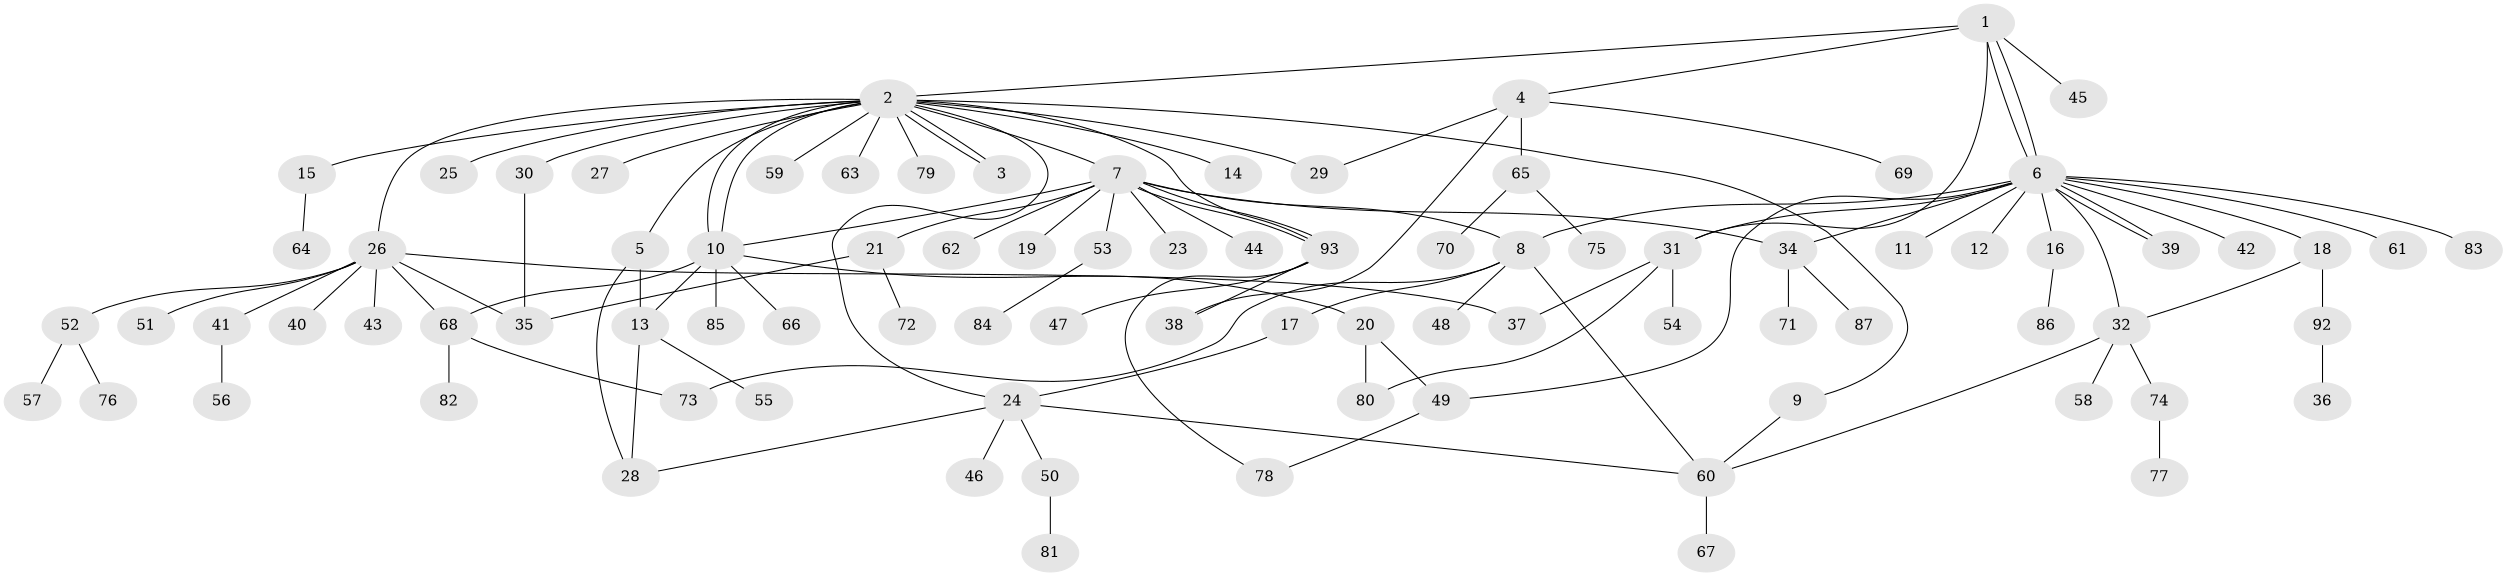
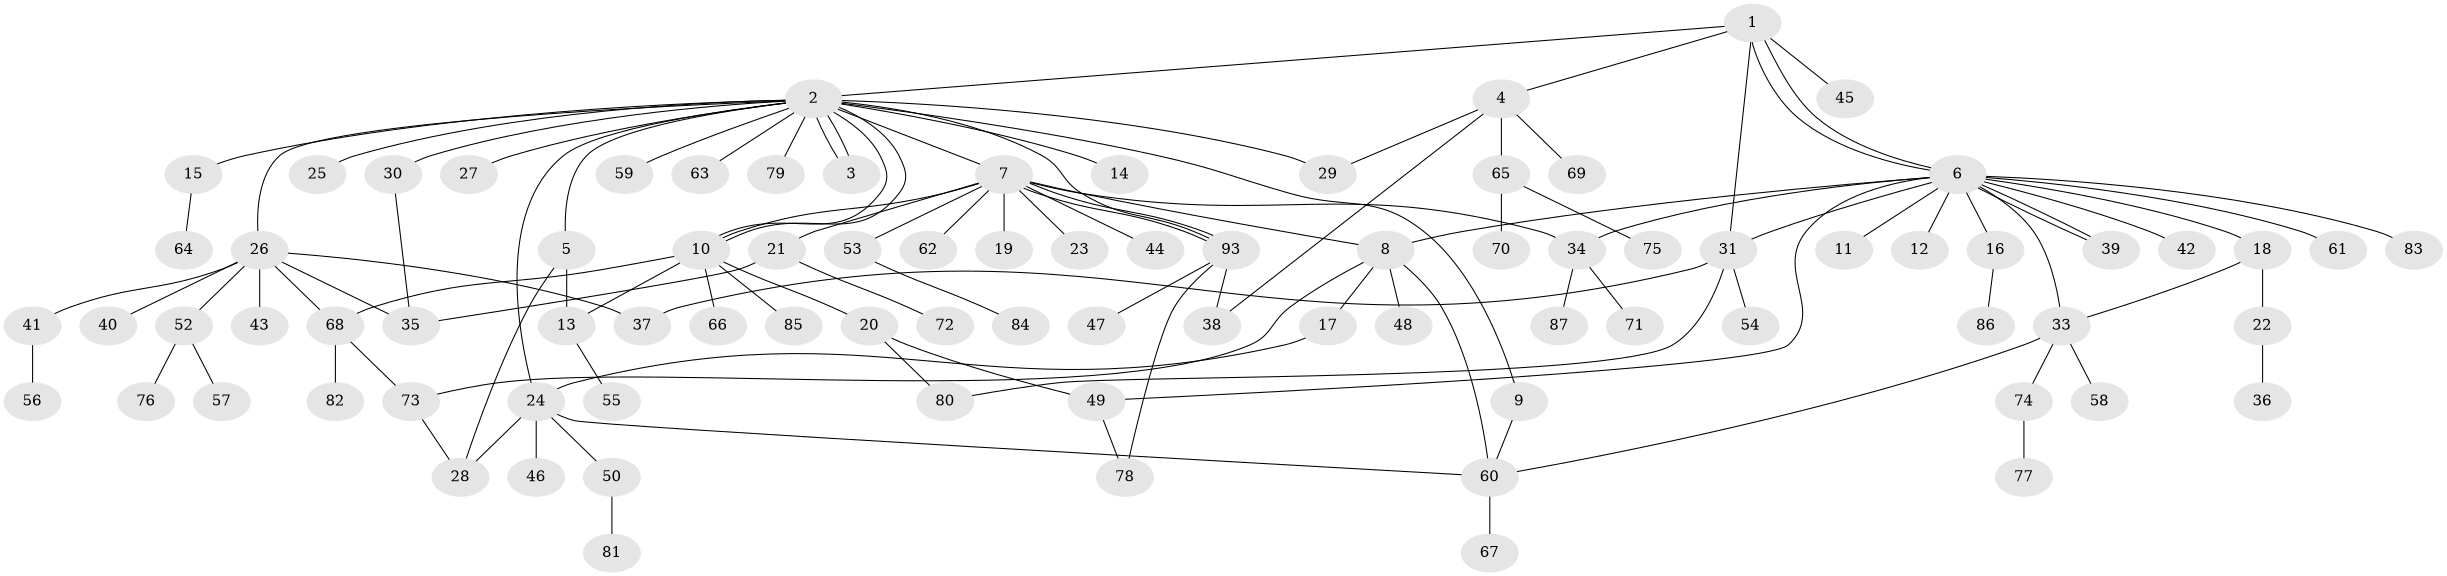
node "51": removed
node "32": label "32" -> "33"
node "92": label "92" -> "22"
edge "13" -- "28": now "73" -- "28"
